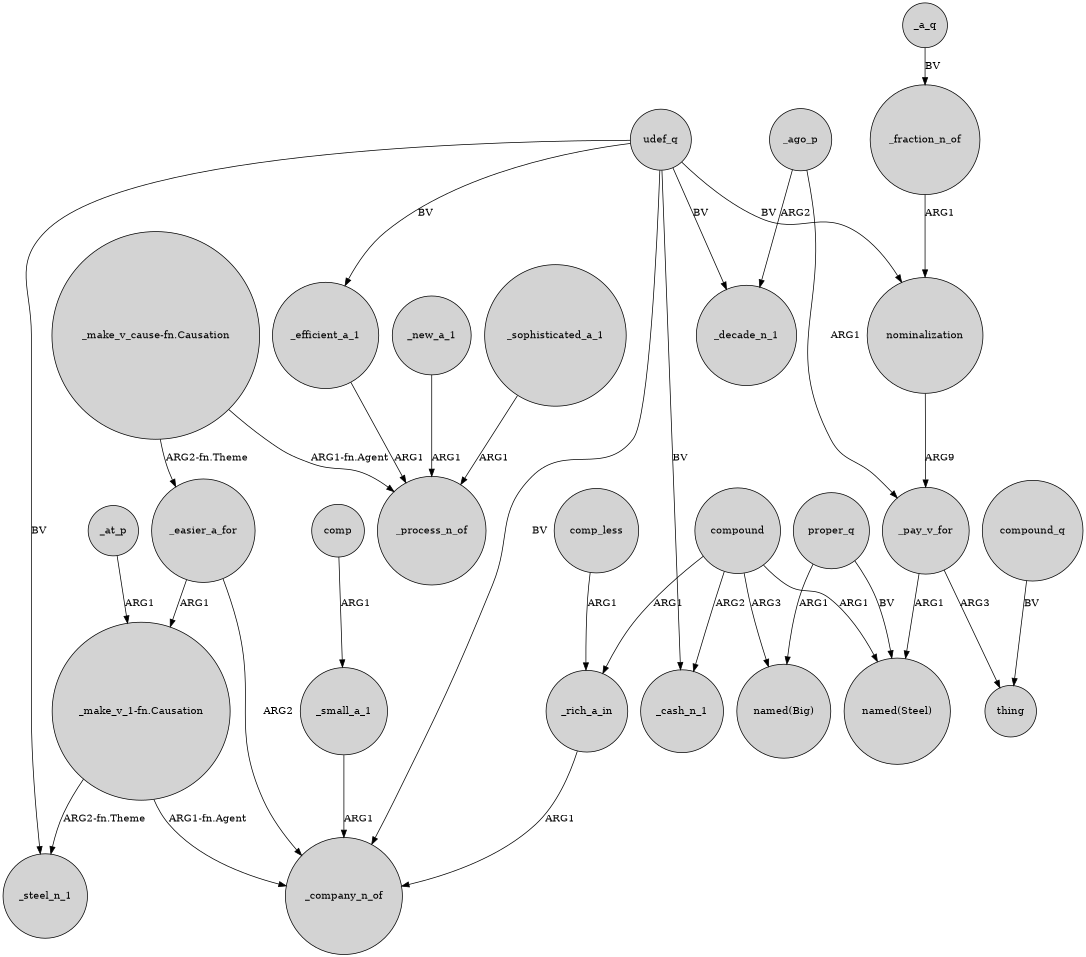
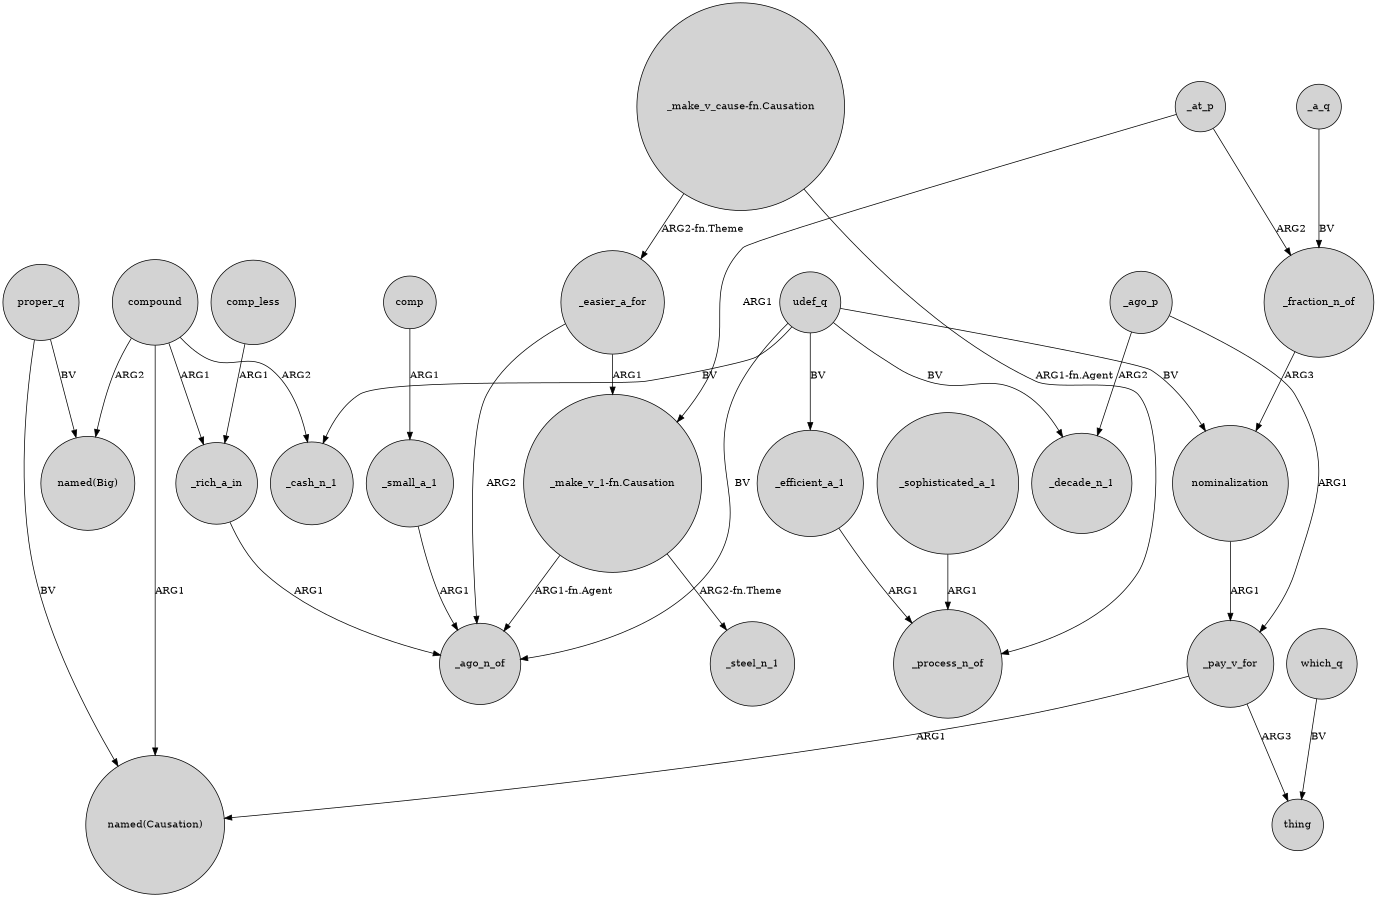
edge "_at_p" -> "_fraction_n_of": added, label "ARG2"
edge "_fraction_n_of" -> "nominalization": label "ARG1" -> "ARG3"
edge "udef_q" -> "_steel_n_1": removed, label "BV"
node "_new_a_1": removed
edge "nominalization" -> "_pay_v_for": label "ARG9" -> "ARG1"
node "compound_q": label "compound_q" -> "which_q"
edge "compound" -> "named(Big)": label "ARG3" -> "ARG2"
edge "proper_q" -> "named(Big)": label "ARG1" -> "BV"
node "named(Steel)": label "named(Steel)" -> "named(Causation)"
node "_company_n_of": label "_company_n_of" -> "_ago_n_of"
